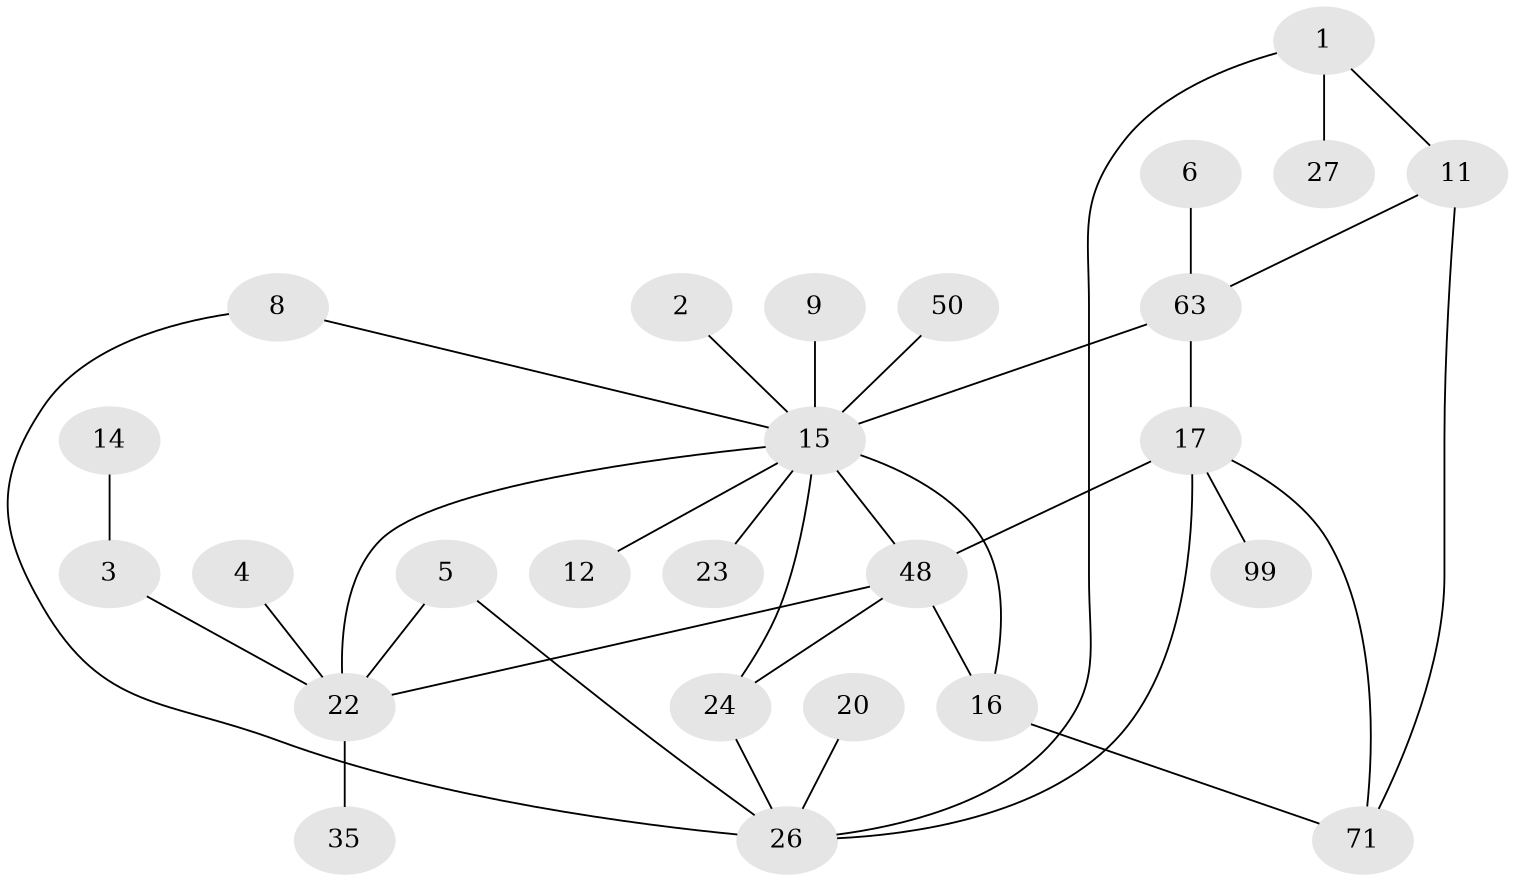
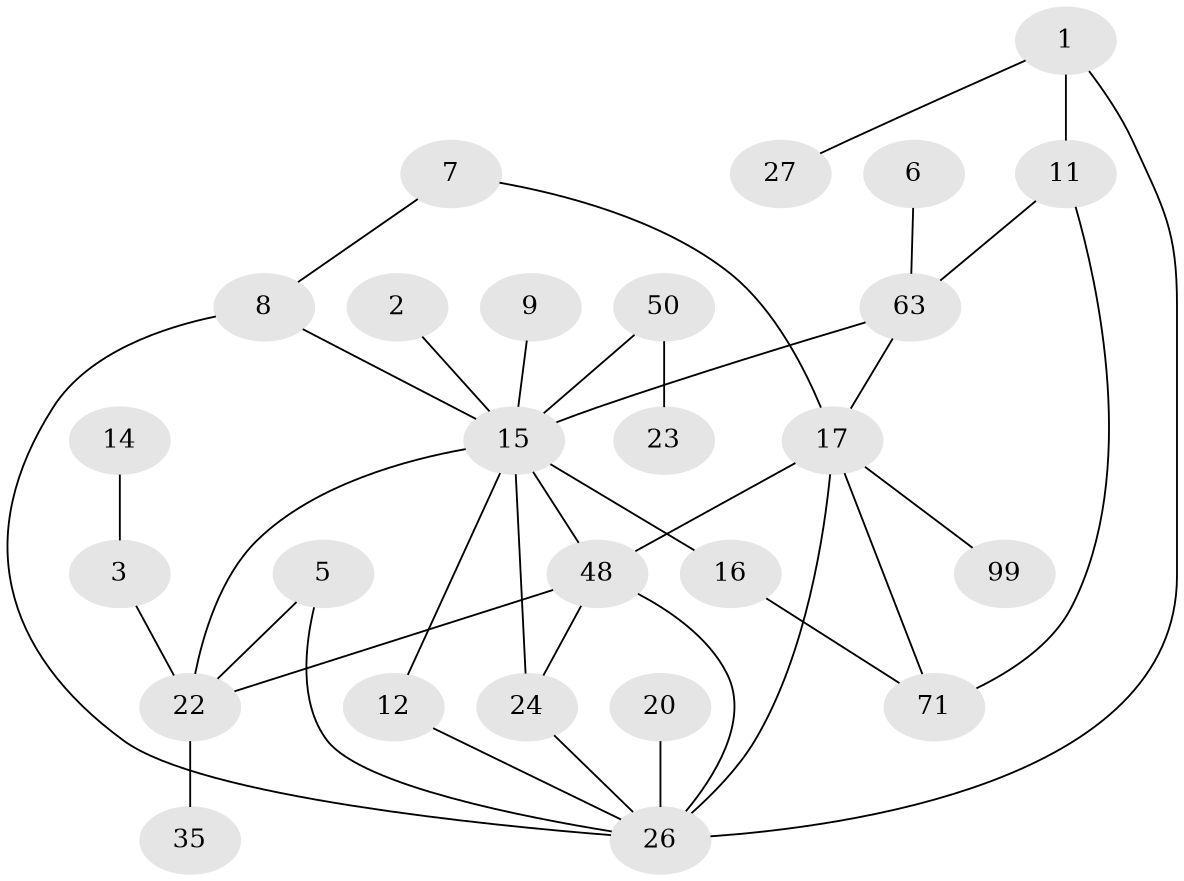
node "7": added
edge "15" -- "23": now "50" -- "23"
node "4": removed
edge "48" -- "16": now "48" -- "26"
edge "12" -- "26": added
